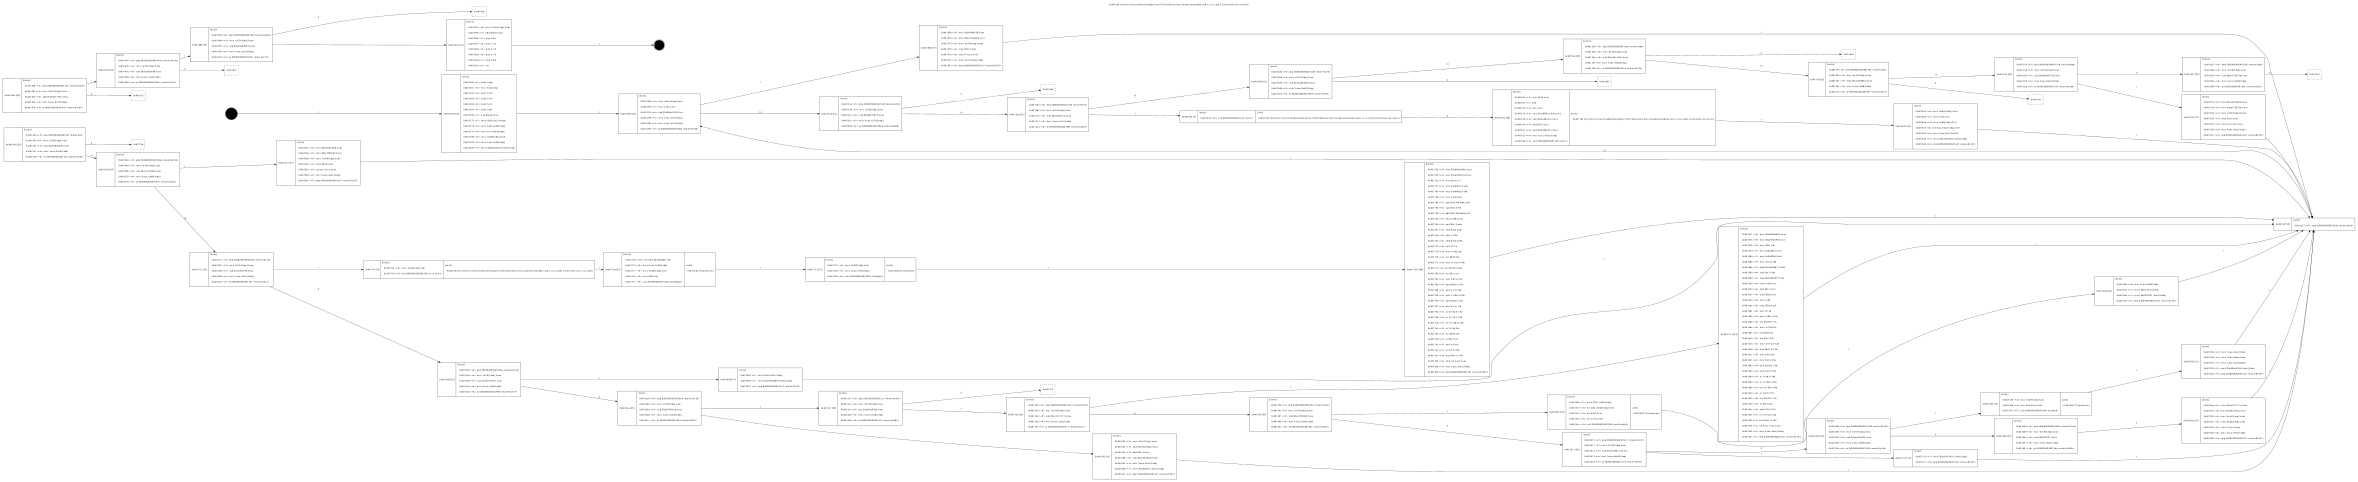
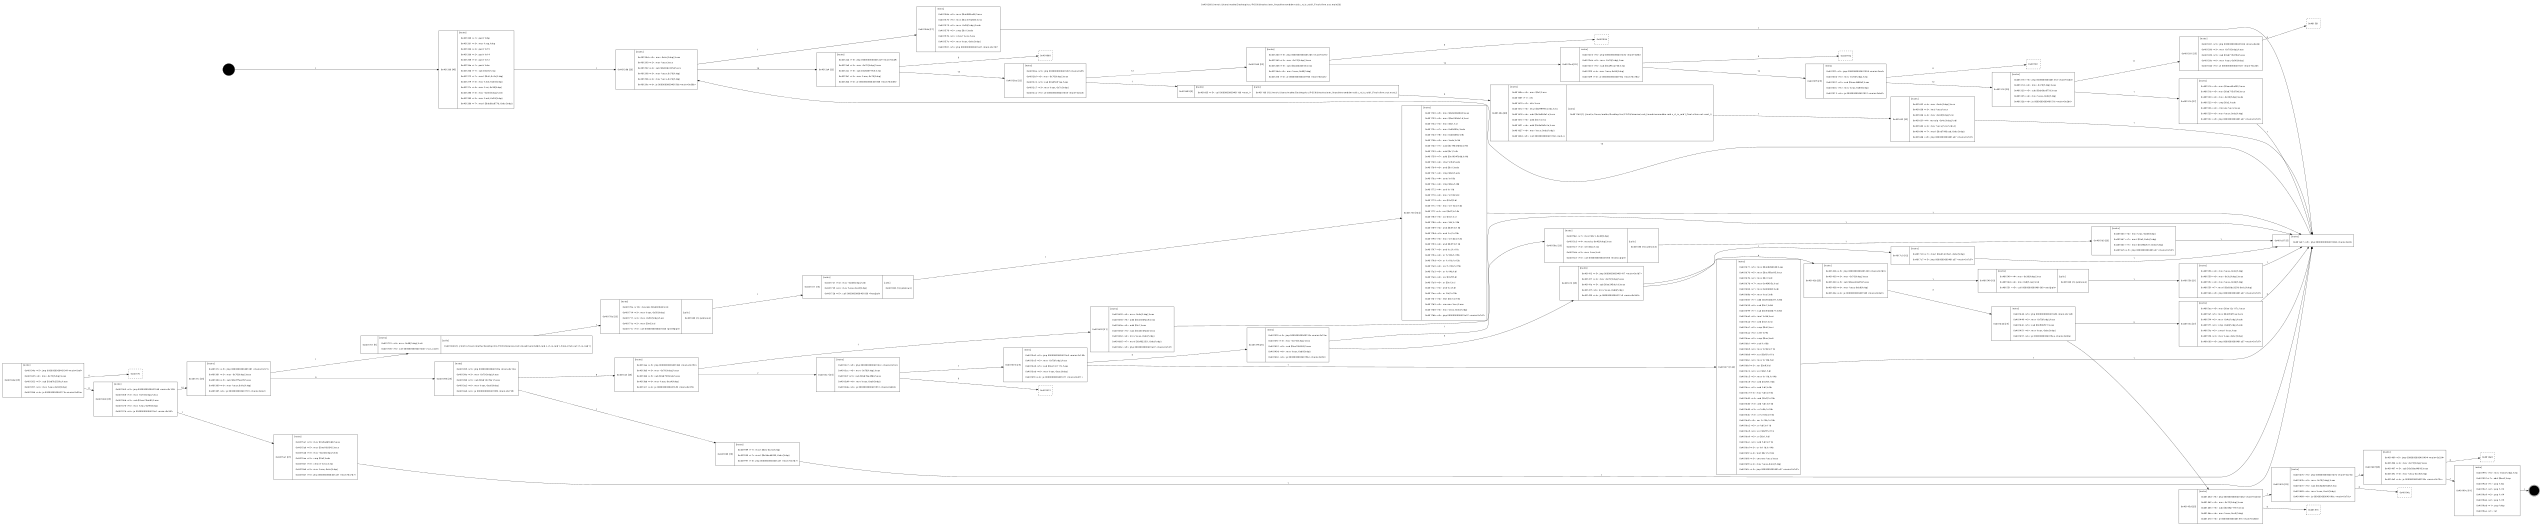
edge "0x401444 [25]" -> "0x40145d [25]": added, label "1"
